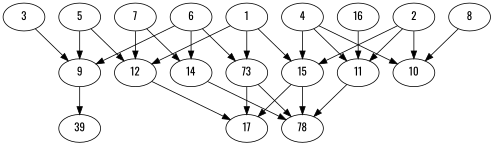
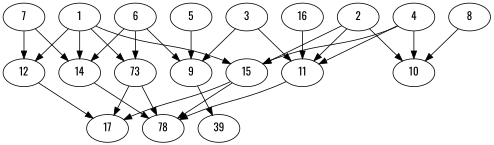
edge "1" -> "14": added
edge "5" -> "12": removed
edge "3" -> "11": added
